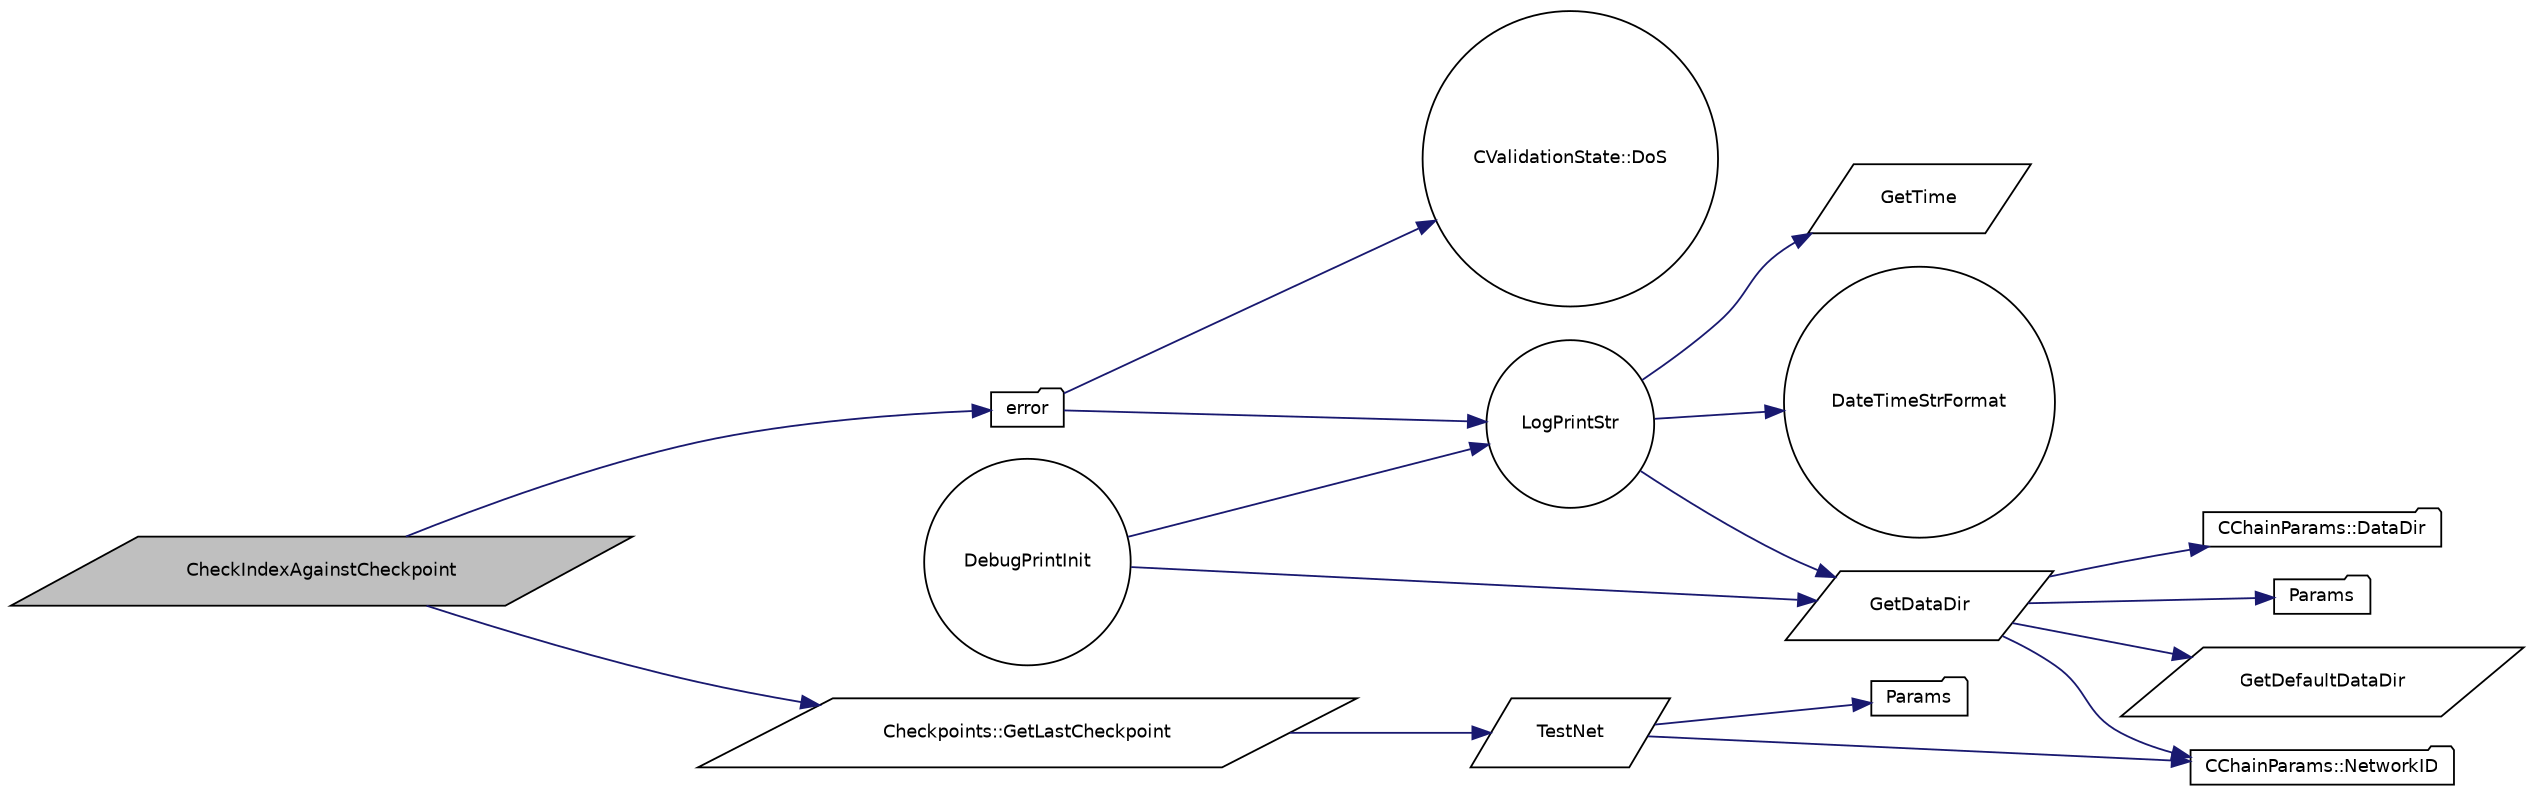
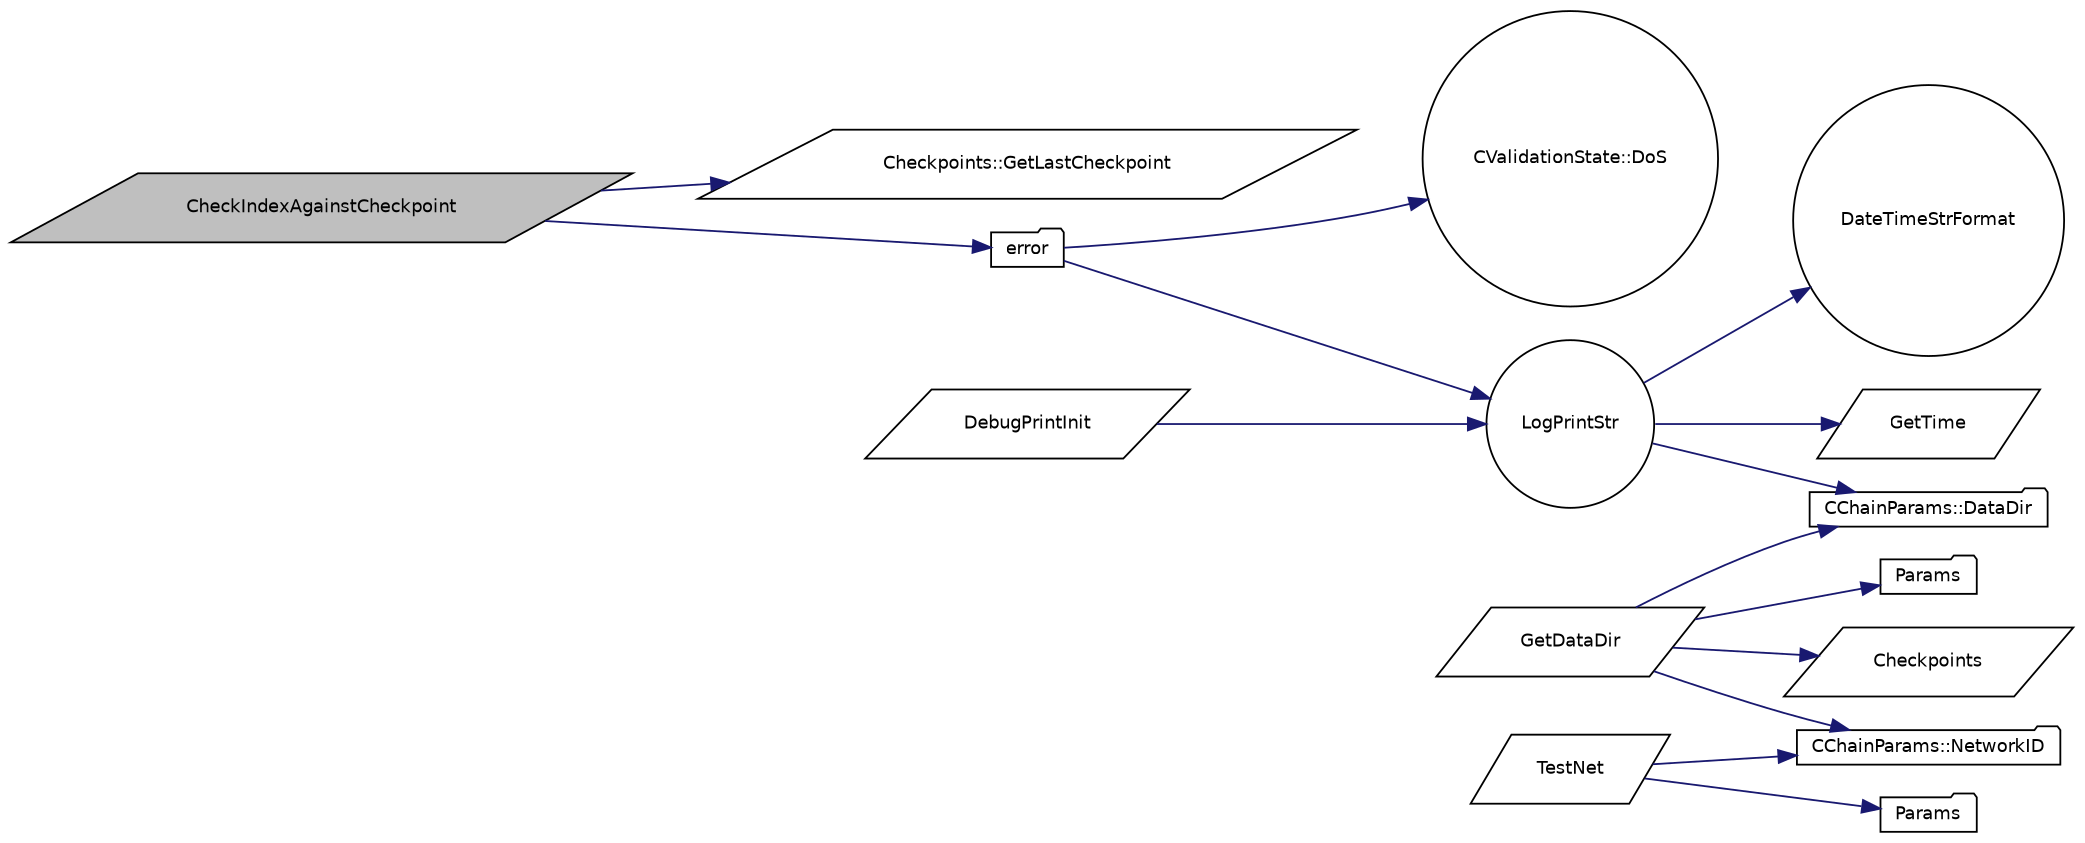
edge "LogPrintStr" -> "GetDataDir": now "LogPrintStr" -> "CChainParams::DataDir"
node "DebugPrintInit": shape circle -> parallelogram
edge "DebugPrintInit" -> "GetDataDir": removed
node "GetDefaultDataDir": label "GetDefaultDataDir" -> "Checkpoints"
edge "Checkpoints::GetLastCheckpoint" -> "TestNet": removed
